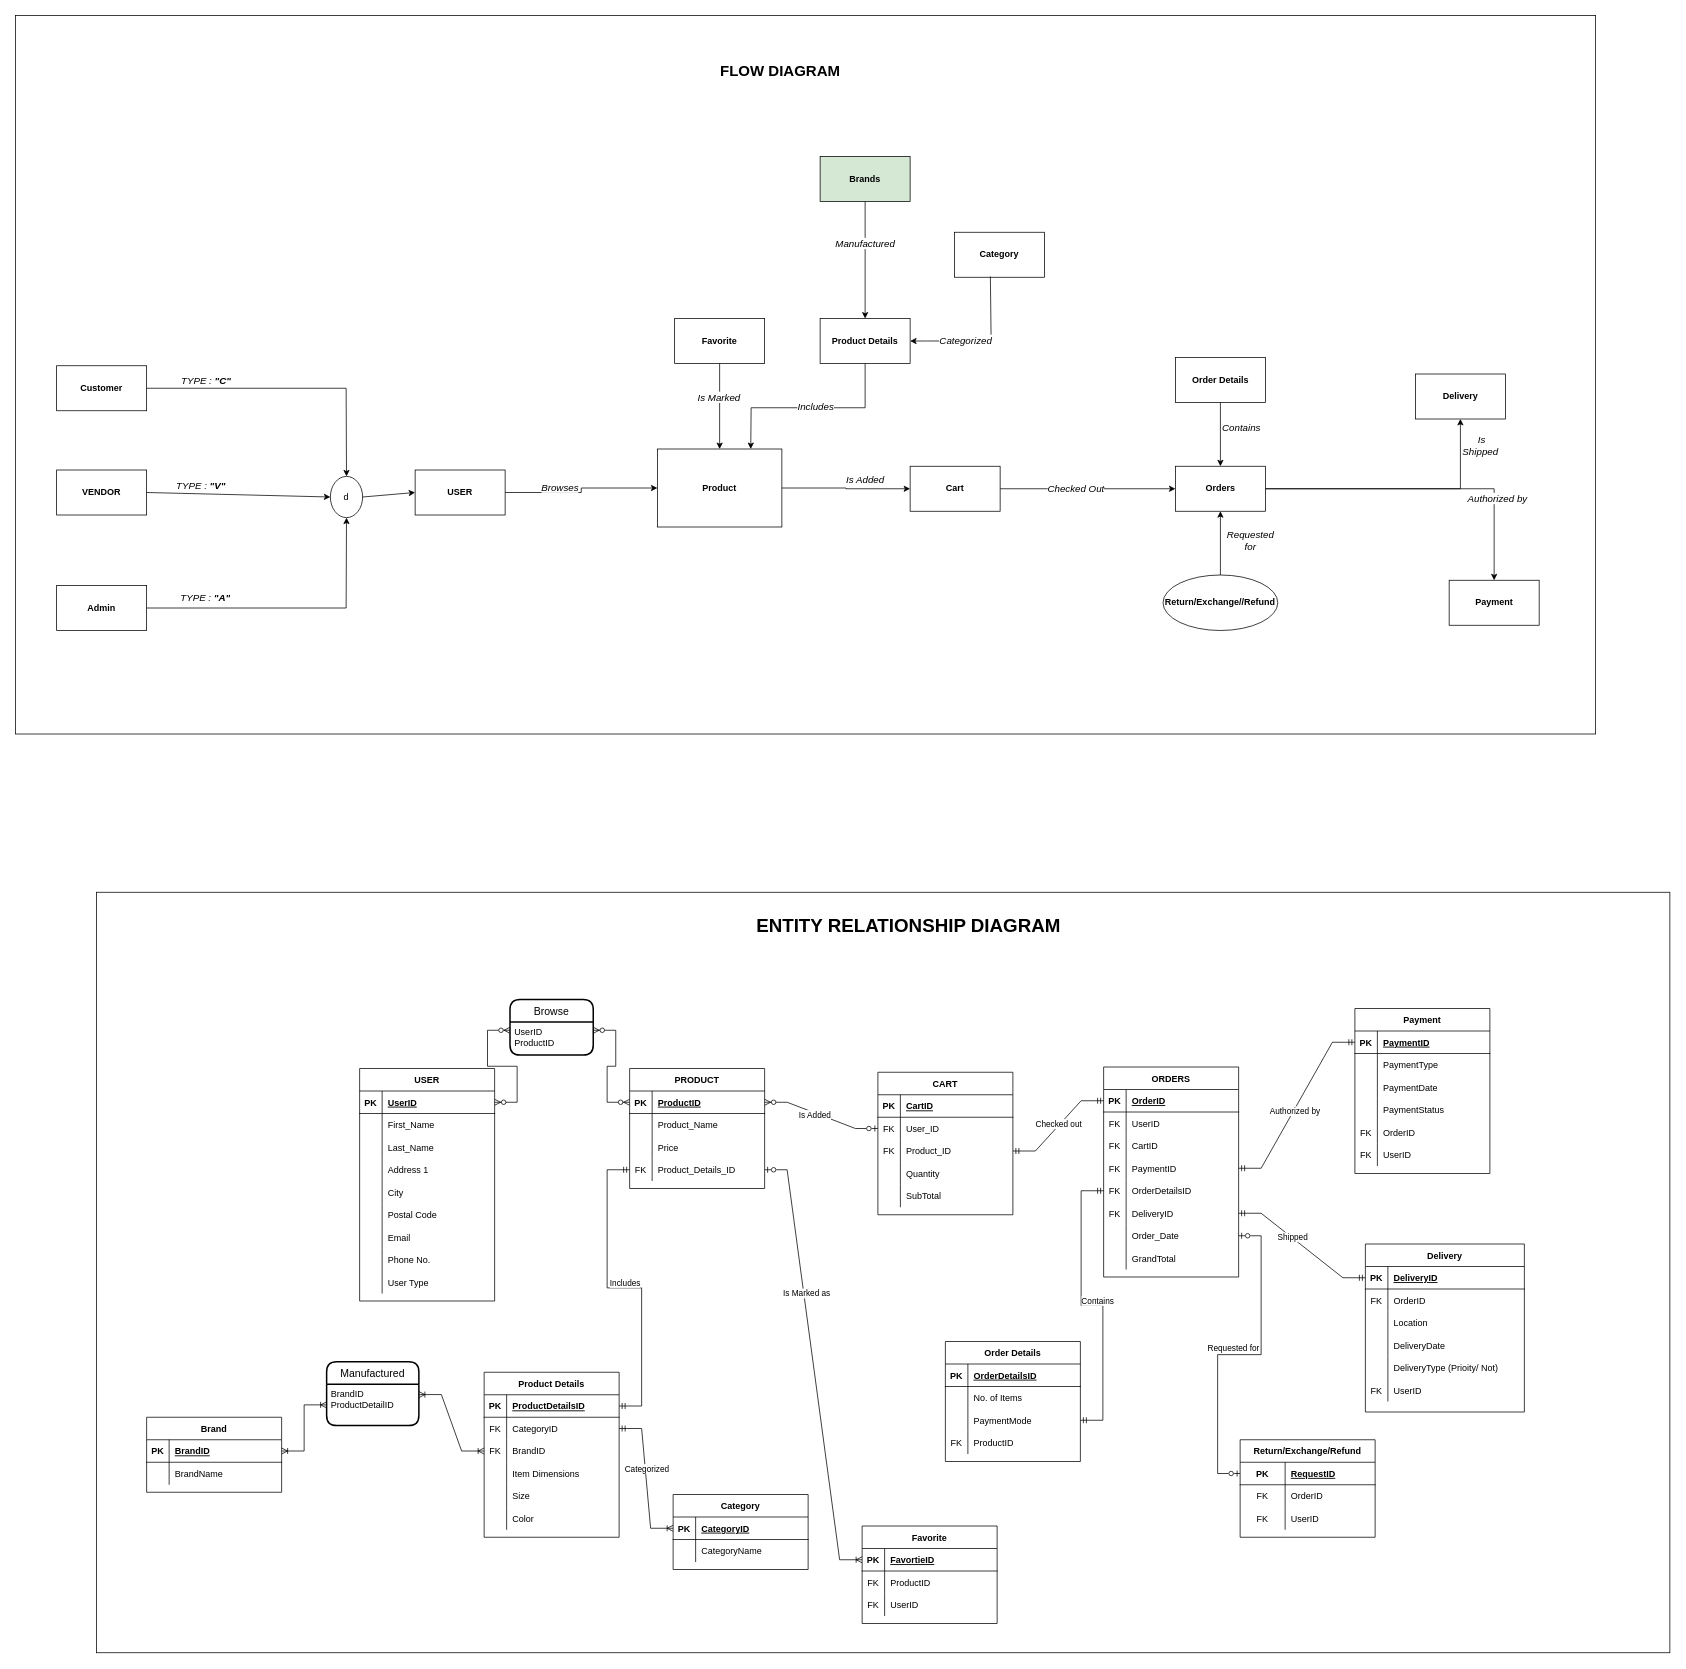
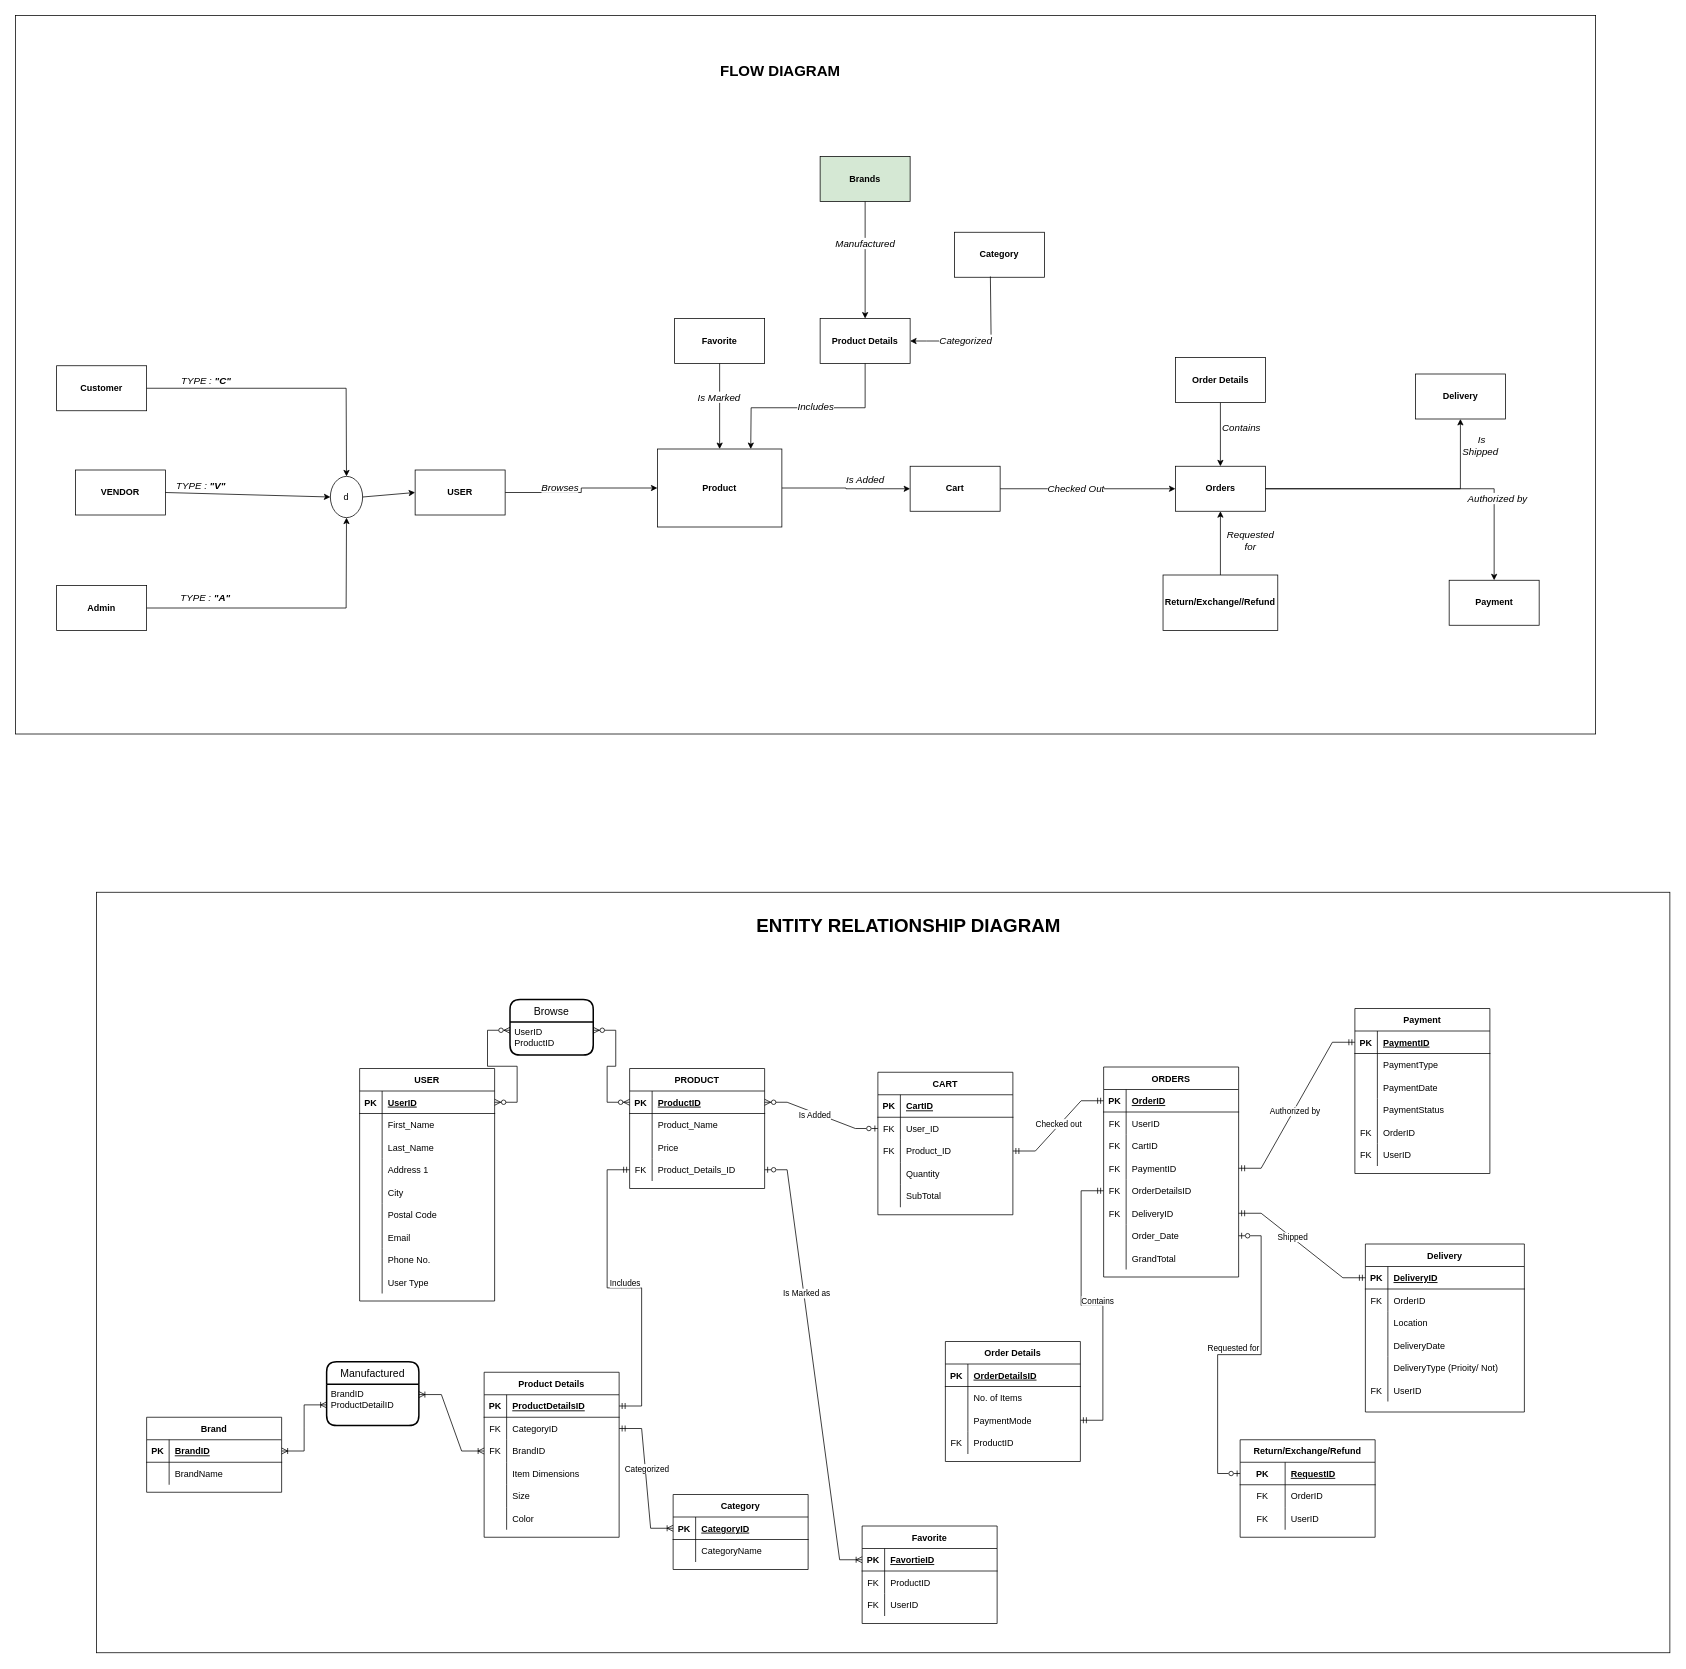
node "VENDOR": moved (102, 492) -> (120, 492)
node "Return/Exchange//Refund": shape ellipse -> rectangle
